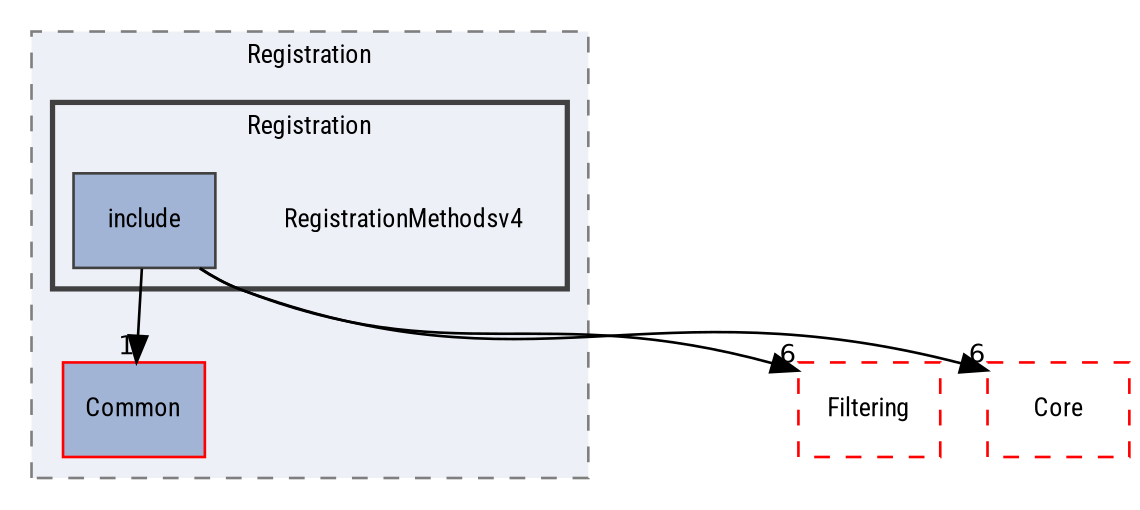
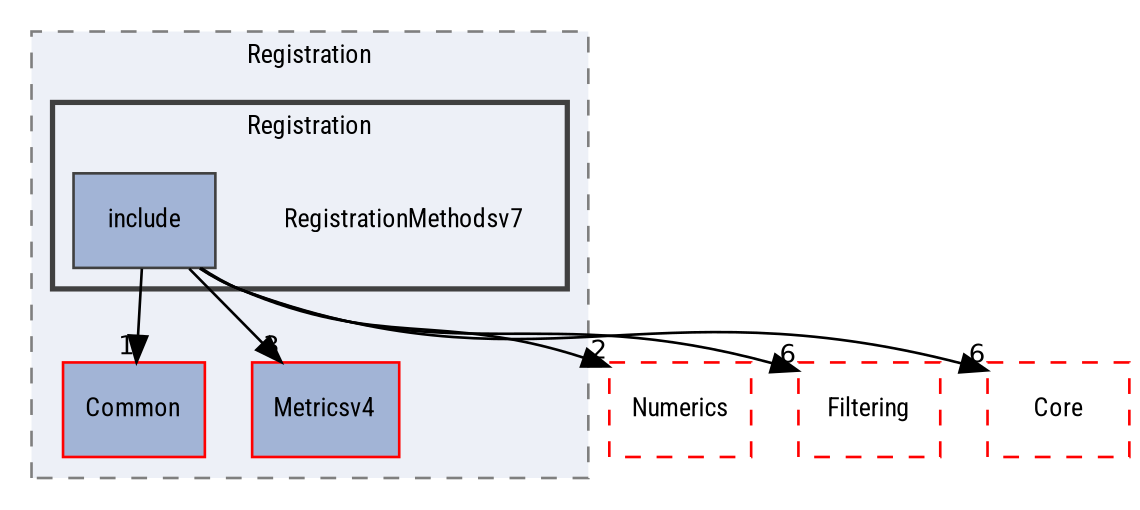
node "RegistrationMethodsv4": label "RegistrationMethodsv4" -> "RegistrationMethodsv7"
node "Metricsv4": added
node "Numerics": added
